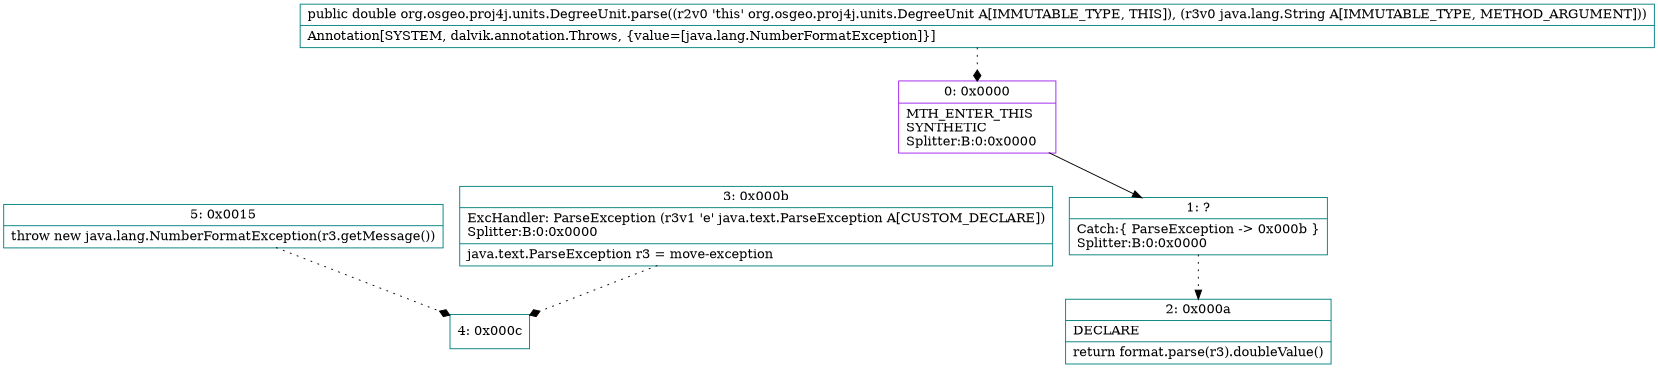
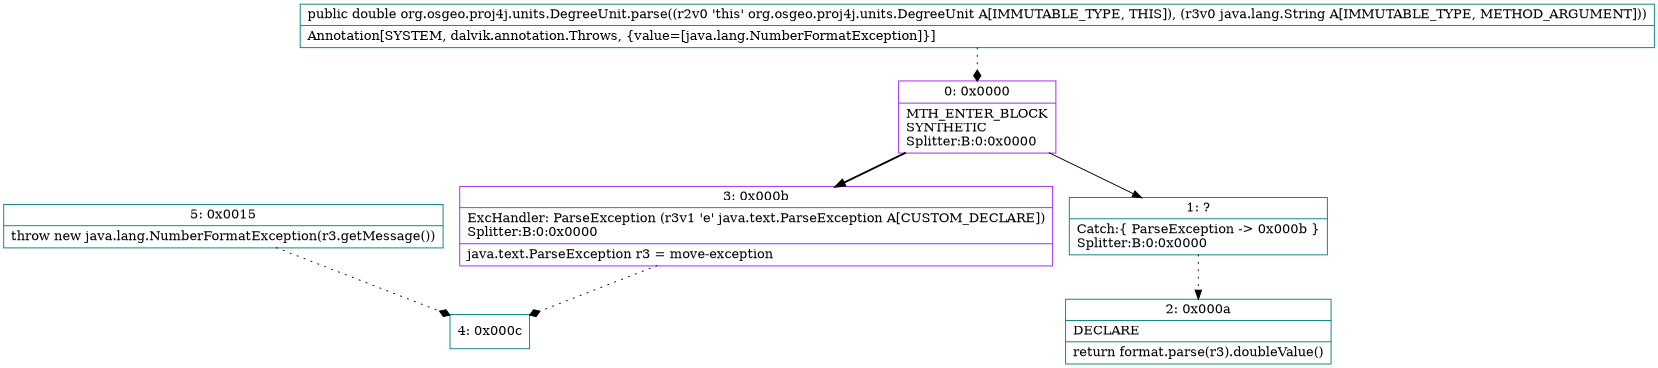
node "0: 0x0000": text "MTH_ENTER_THIS" -> "MTH_ENTER_BLOCK"
edge "0: 0x0000" -> "3: 0x000b": added
node "3: 0x000b": color teal -> purple
